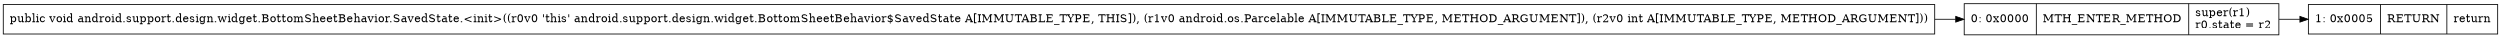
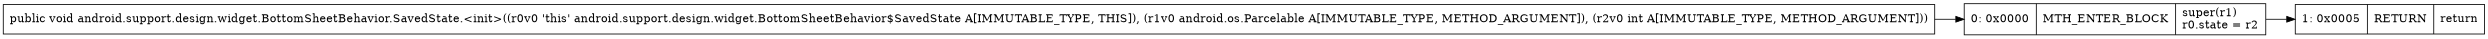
node "0: 0x0000": text "MTH_ENTER_METHOD" -> "MTH_ENTER_BLOCK"
